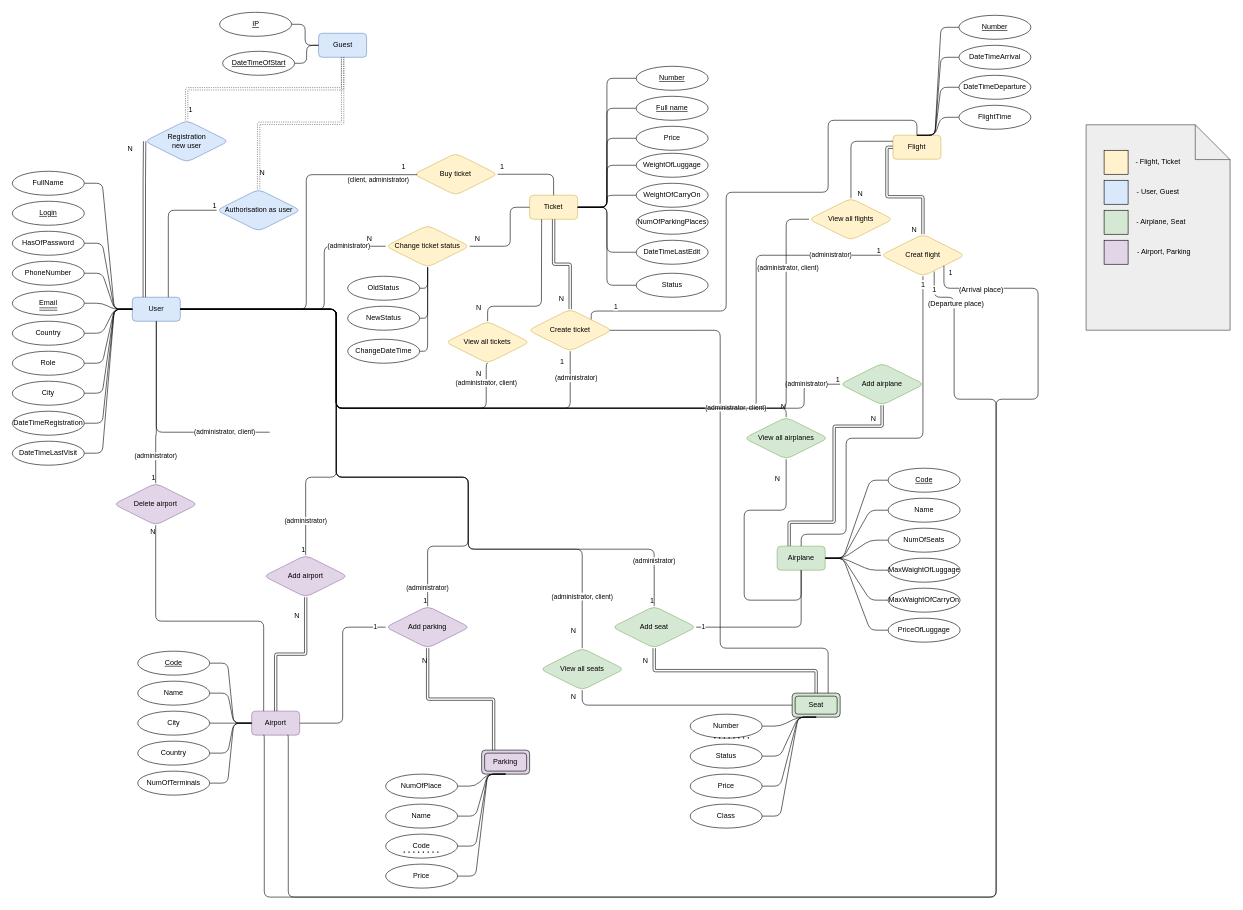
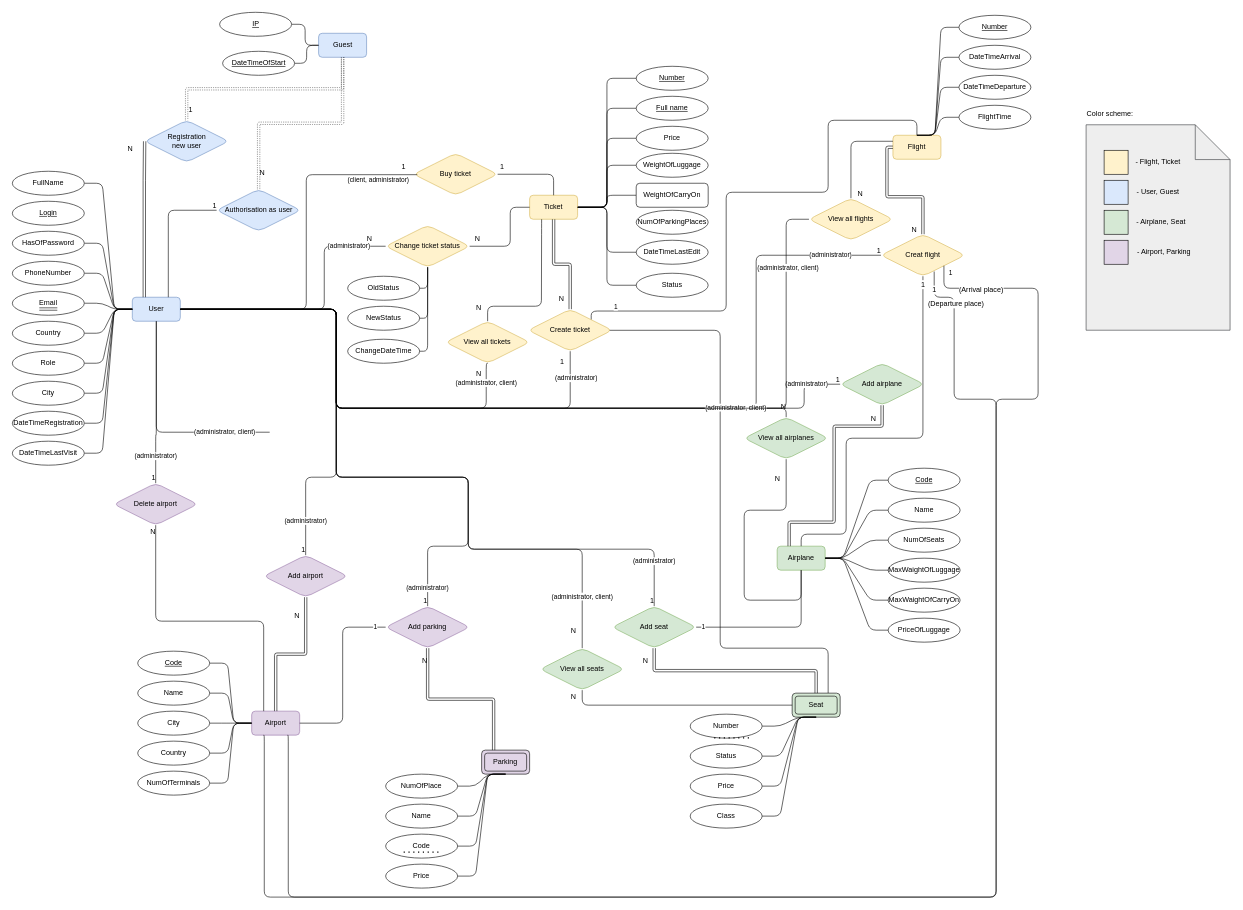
node "Color scheme:": added
node "WeightOfCarryOn": shape ellipse -> rounded rectangle
